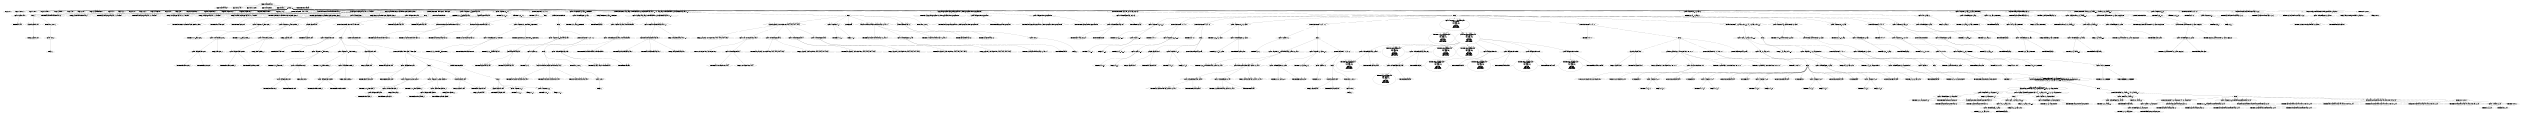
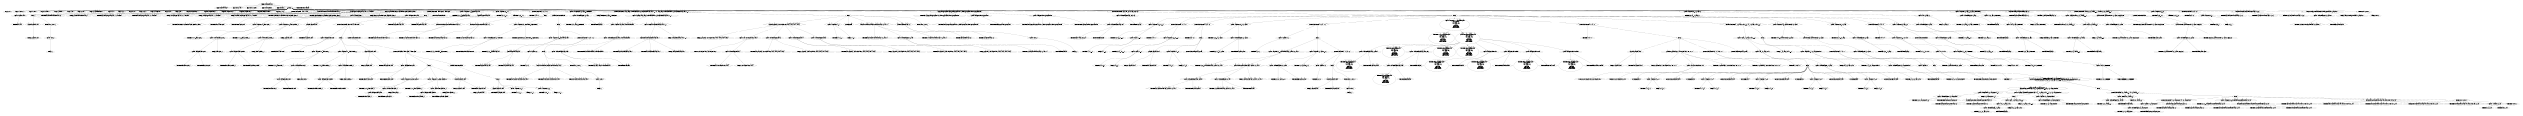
node "(FIELD_IDENTIFIER,eapol_sm,eapol_sm)": label "(FIELD_IDENTIFIER,eapol_sm,eapol_sm)" -> "(FIELD_LITERAL,eapol_sm,eapol_sm)"
